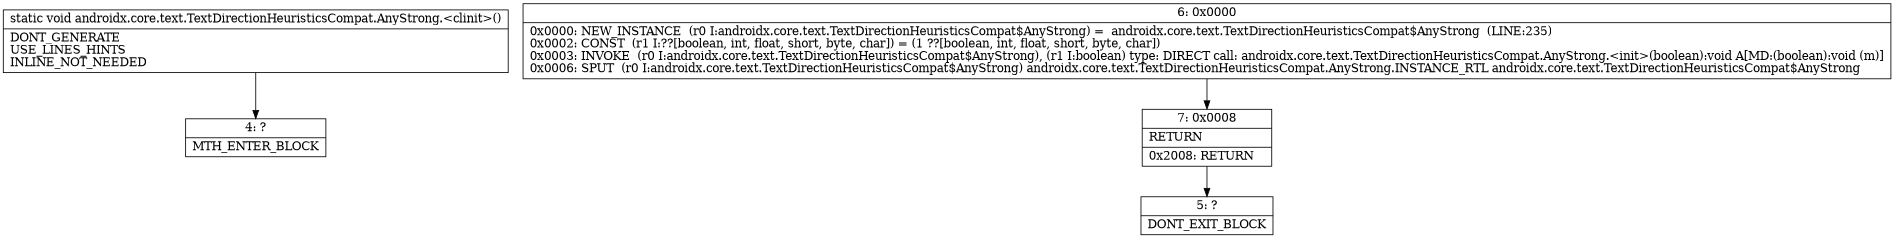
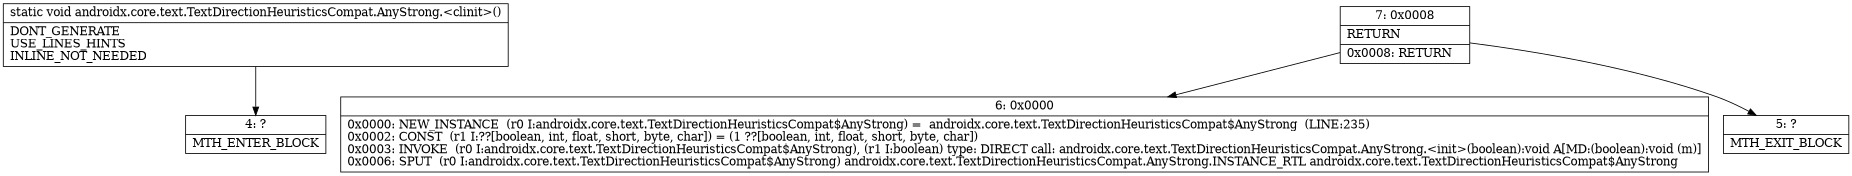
edge "6: 0x0000" -> "7: 0x0008": reversed
node "7: 0x0008": text "0x2008: RETURN" -> "0x0008: RETURN"
node "5: ?": text "DONT_EXIT_BLOCK" -> "MTH_EXIT_BLOCK"
